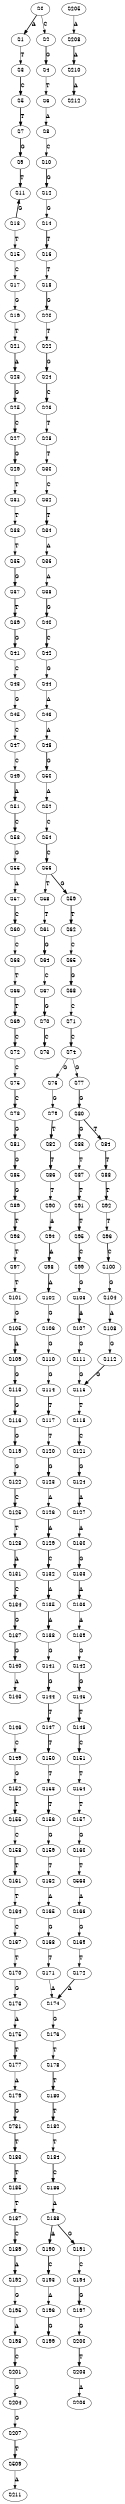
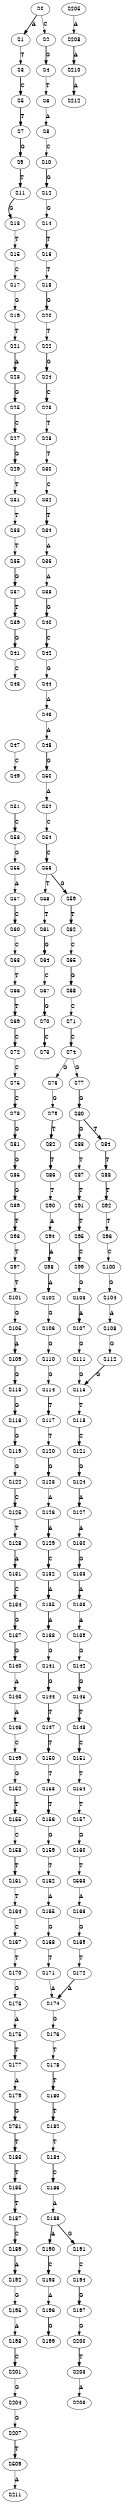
edge "S13" -> "S11": reversed
node "S45": removed
edge "S49" -> "S51": removed, label "A"
edge "S96" -> "S100": style bold -> solid
edge "S143" -> "S146": added, label "A"
edge "S185" -> "S187": style solid -> bold
